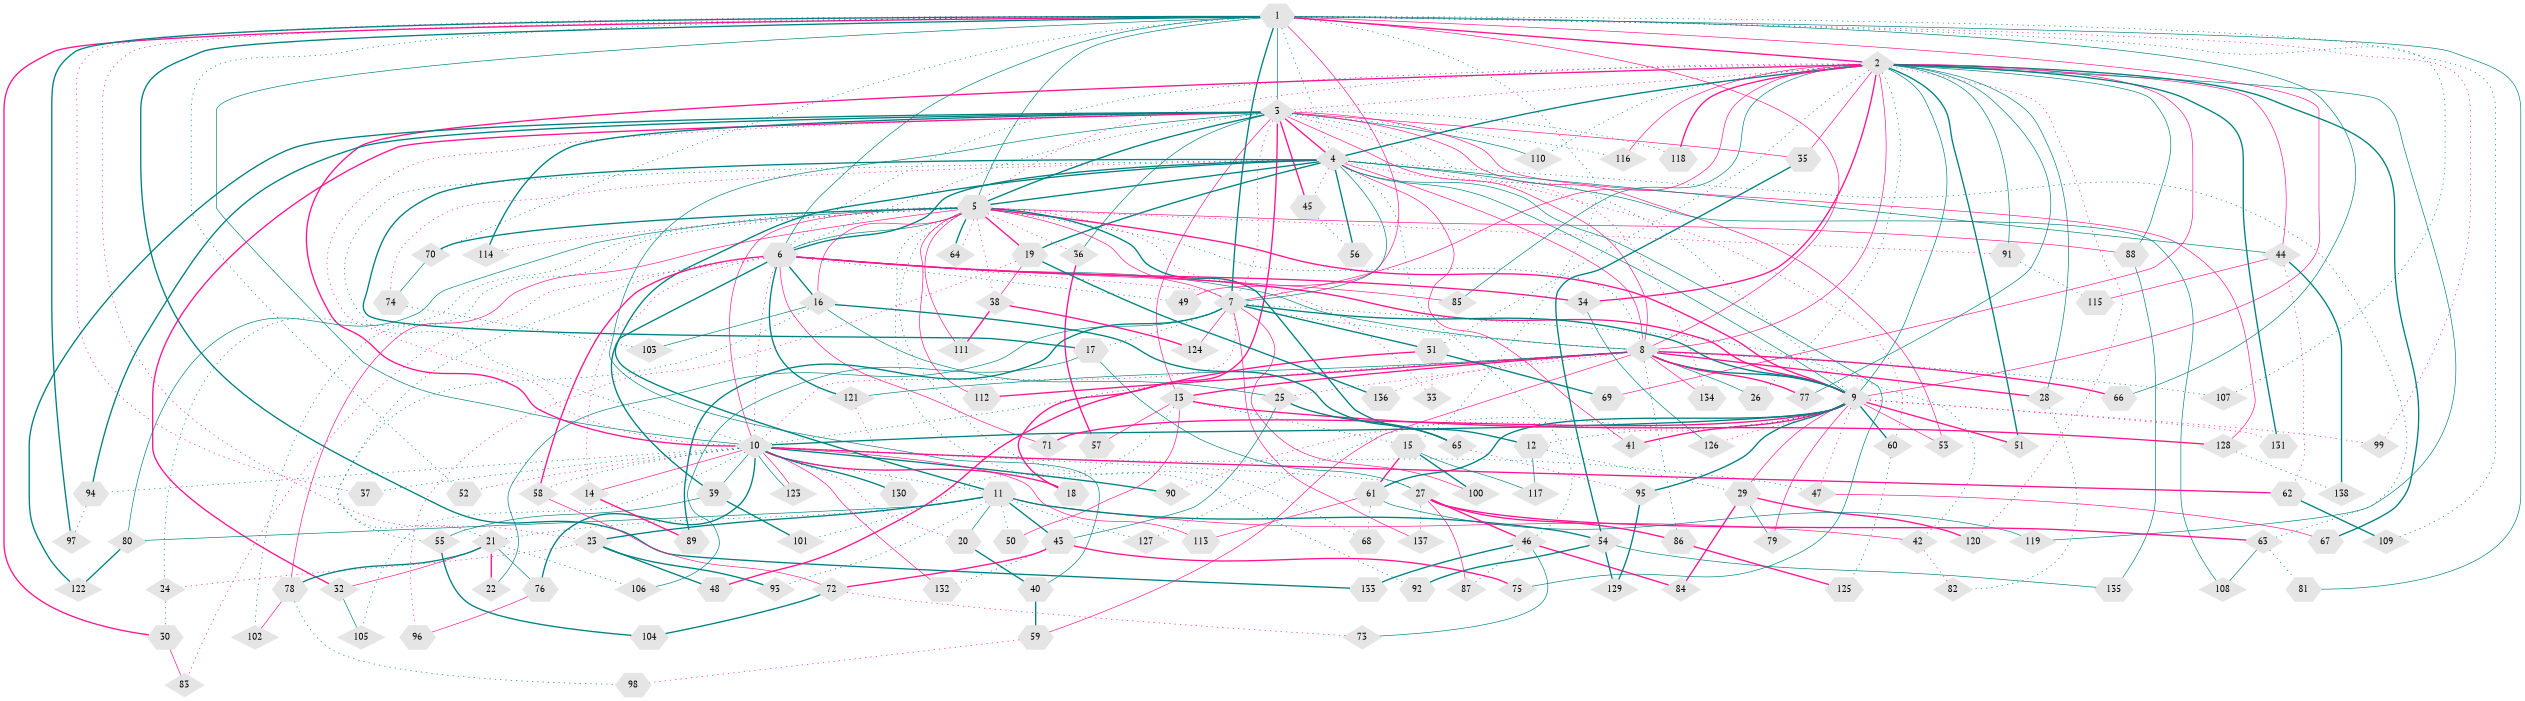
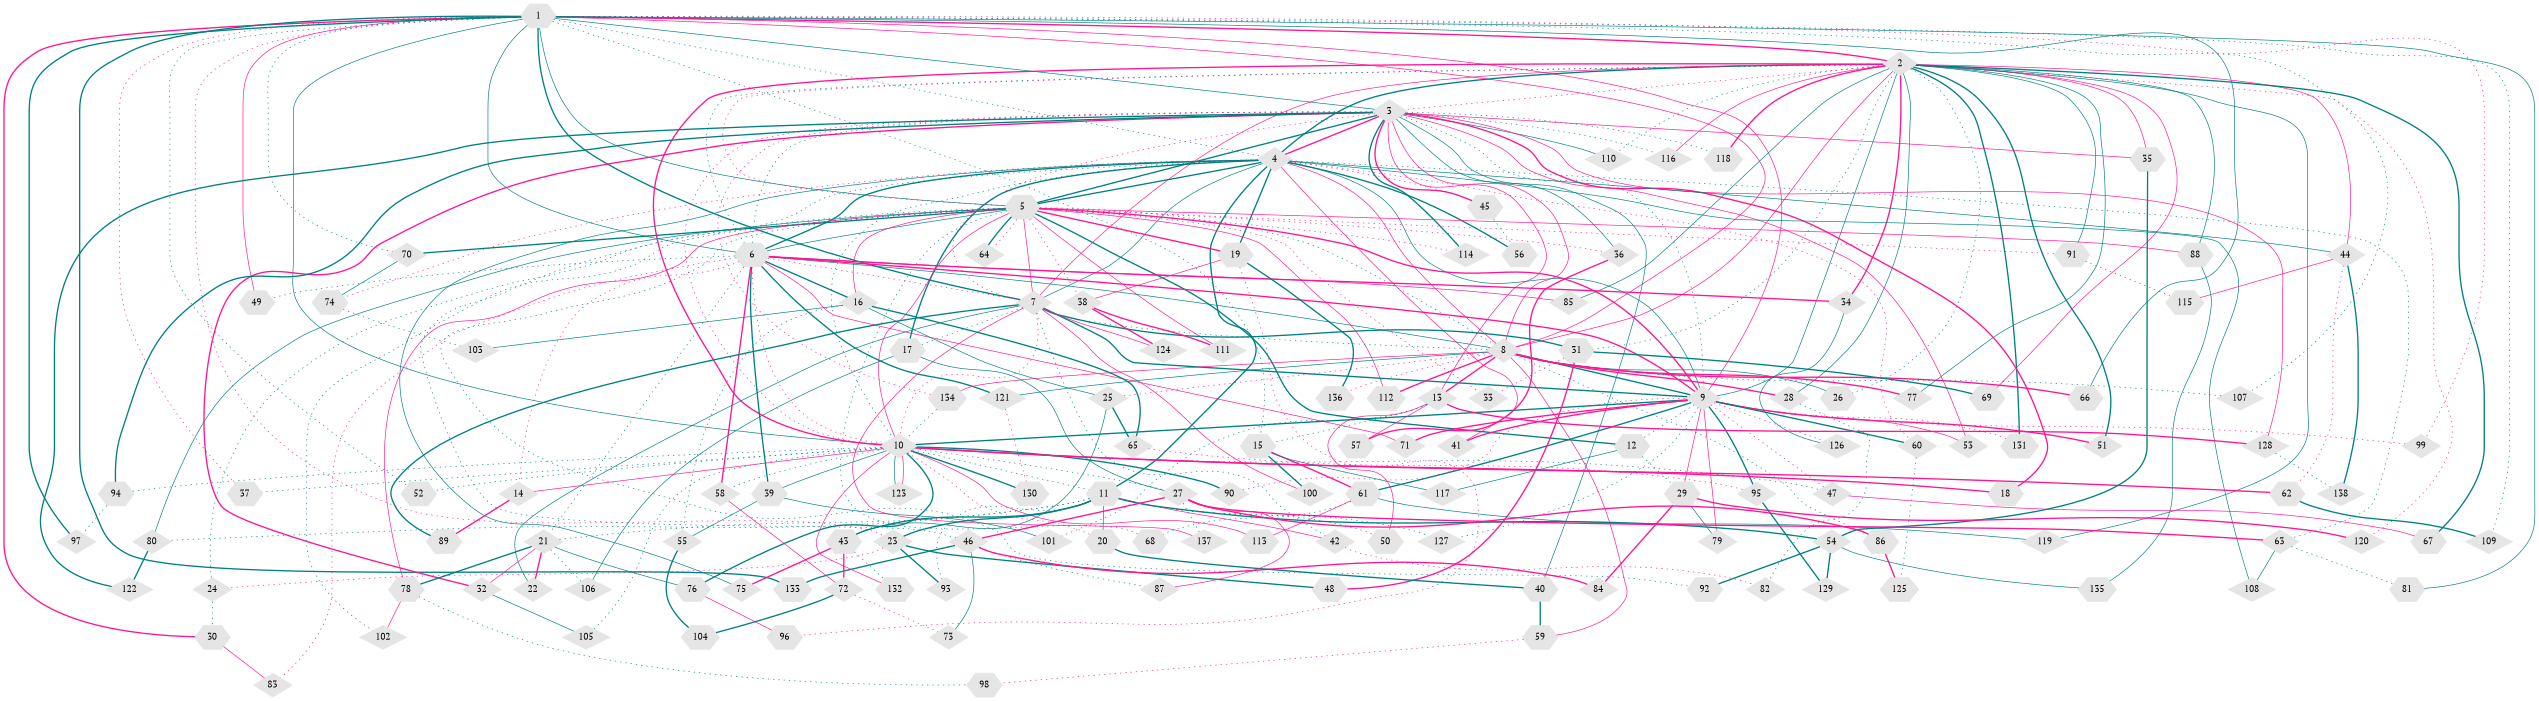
edge "8" -- "10": now "134" -- "10"
edge "10" -- "52": color deeppink -> teal
edge "11" -- "80": style solid -> dotted
edge "39" -- "101": style bold -> solid
